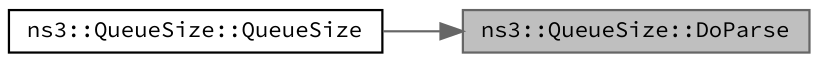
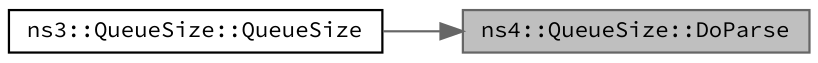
node "ns3::QueueSize::DoParse": label "ns3::QueueSize::DoParse" -> "ns4::QueueSize::DoParse"
